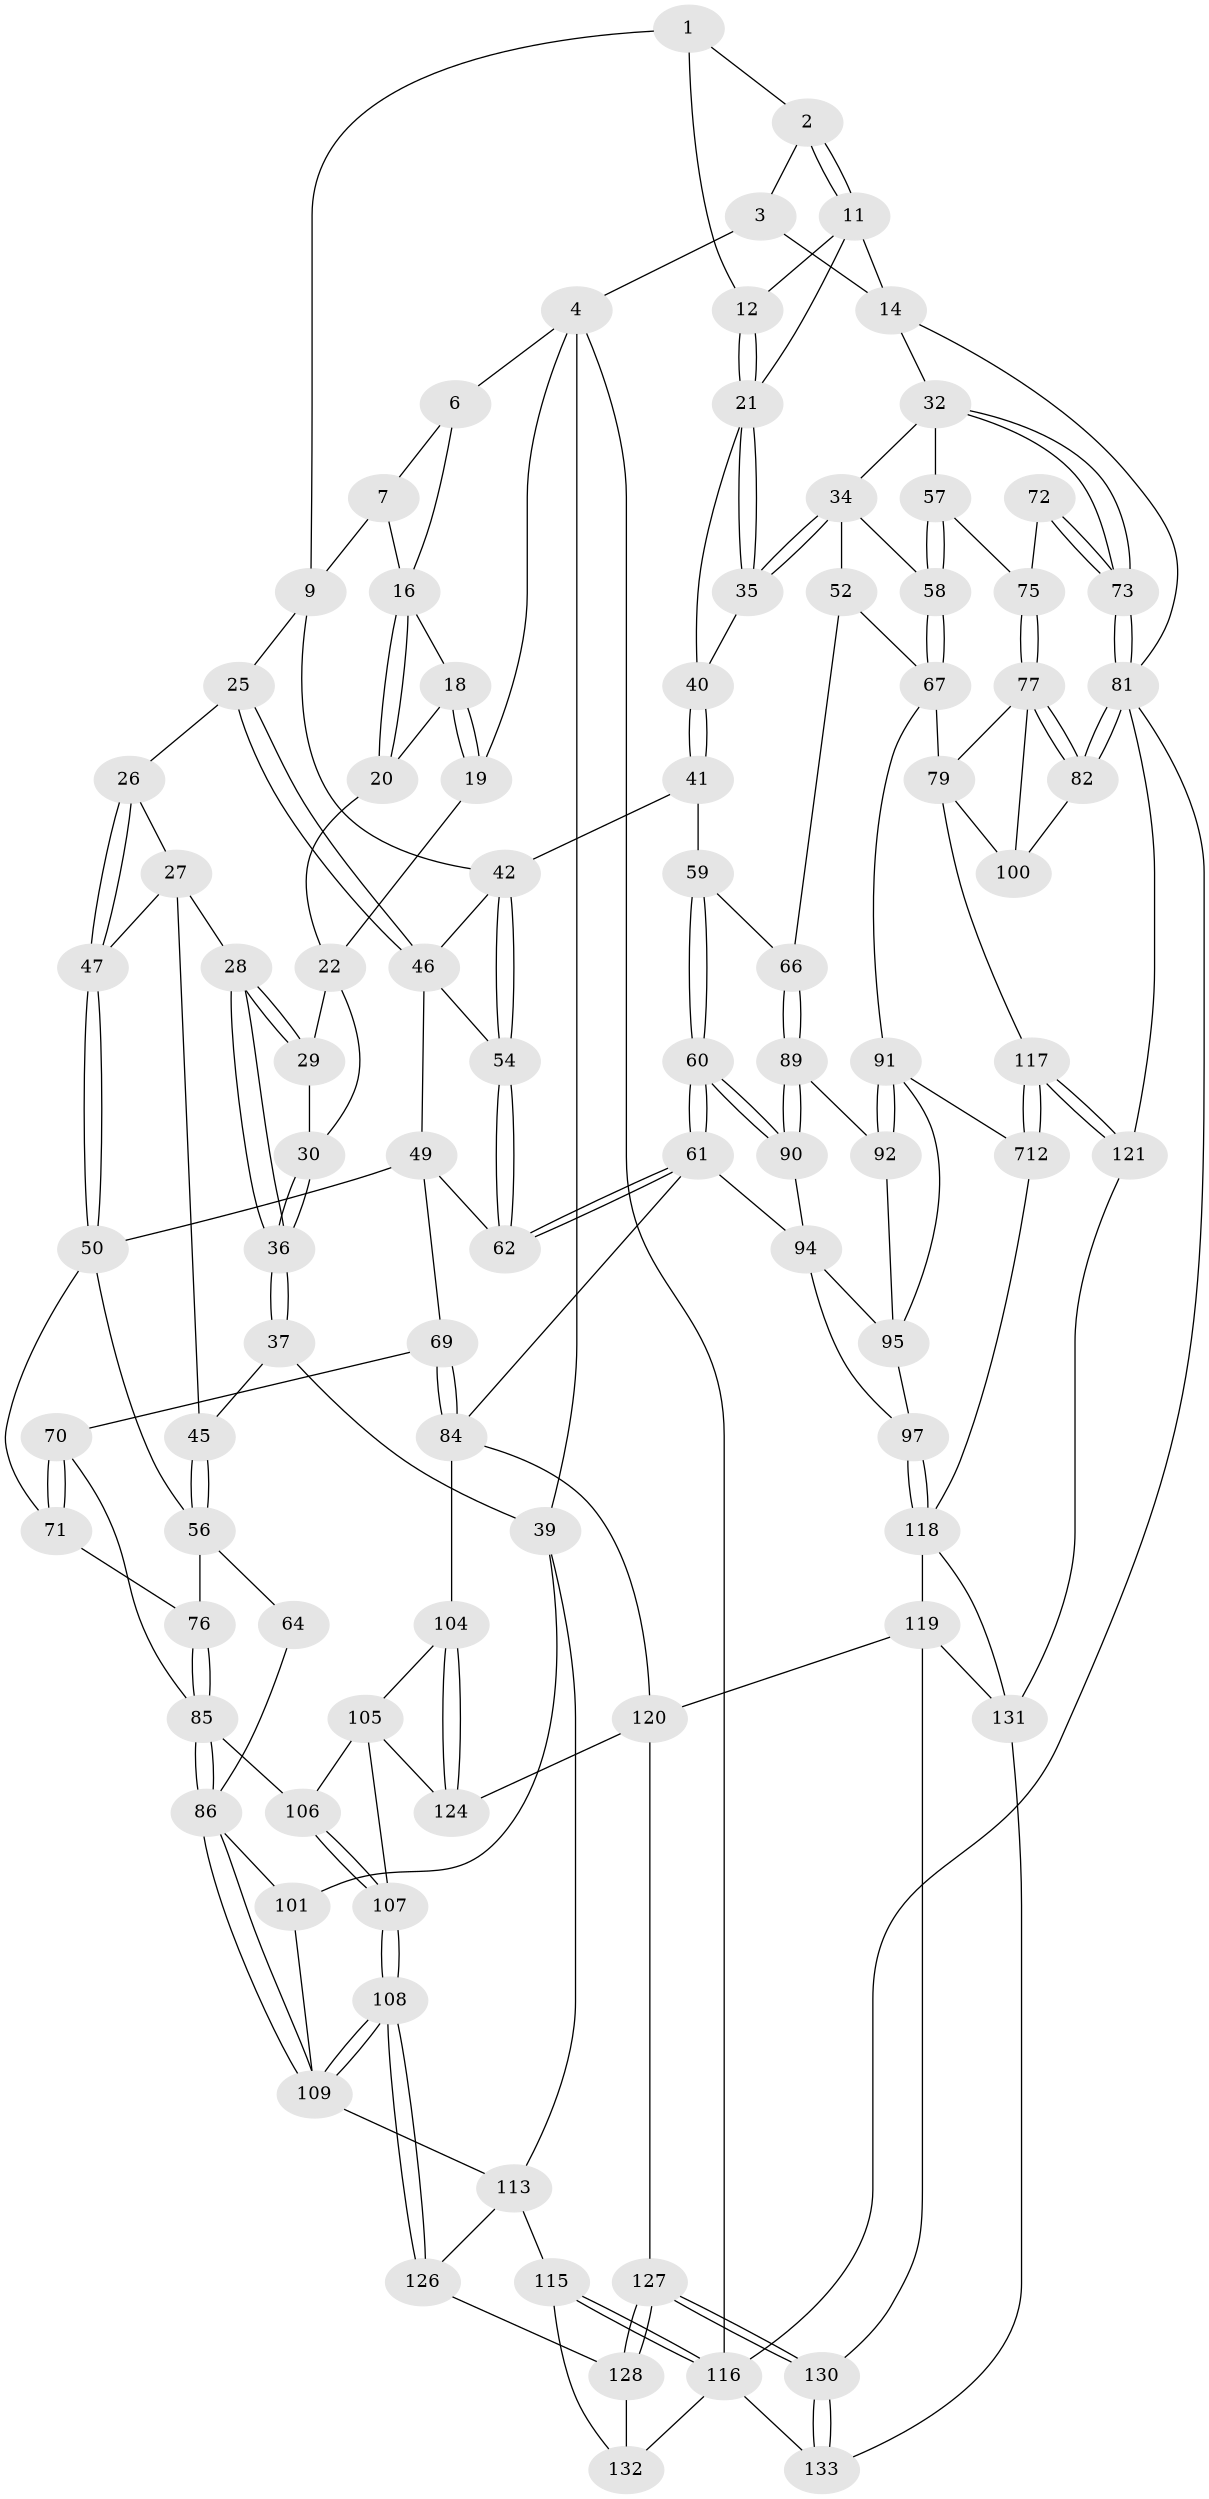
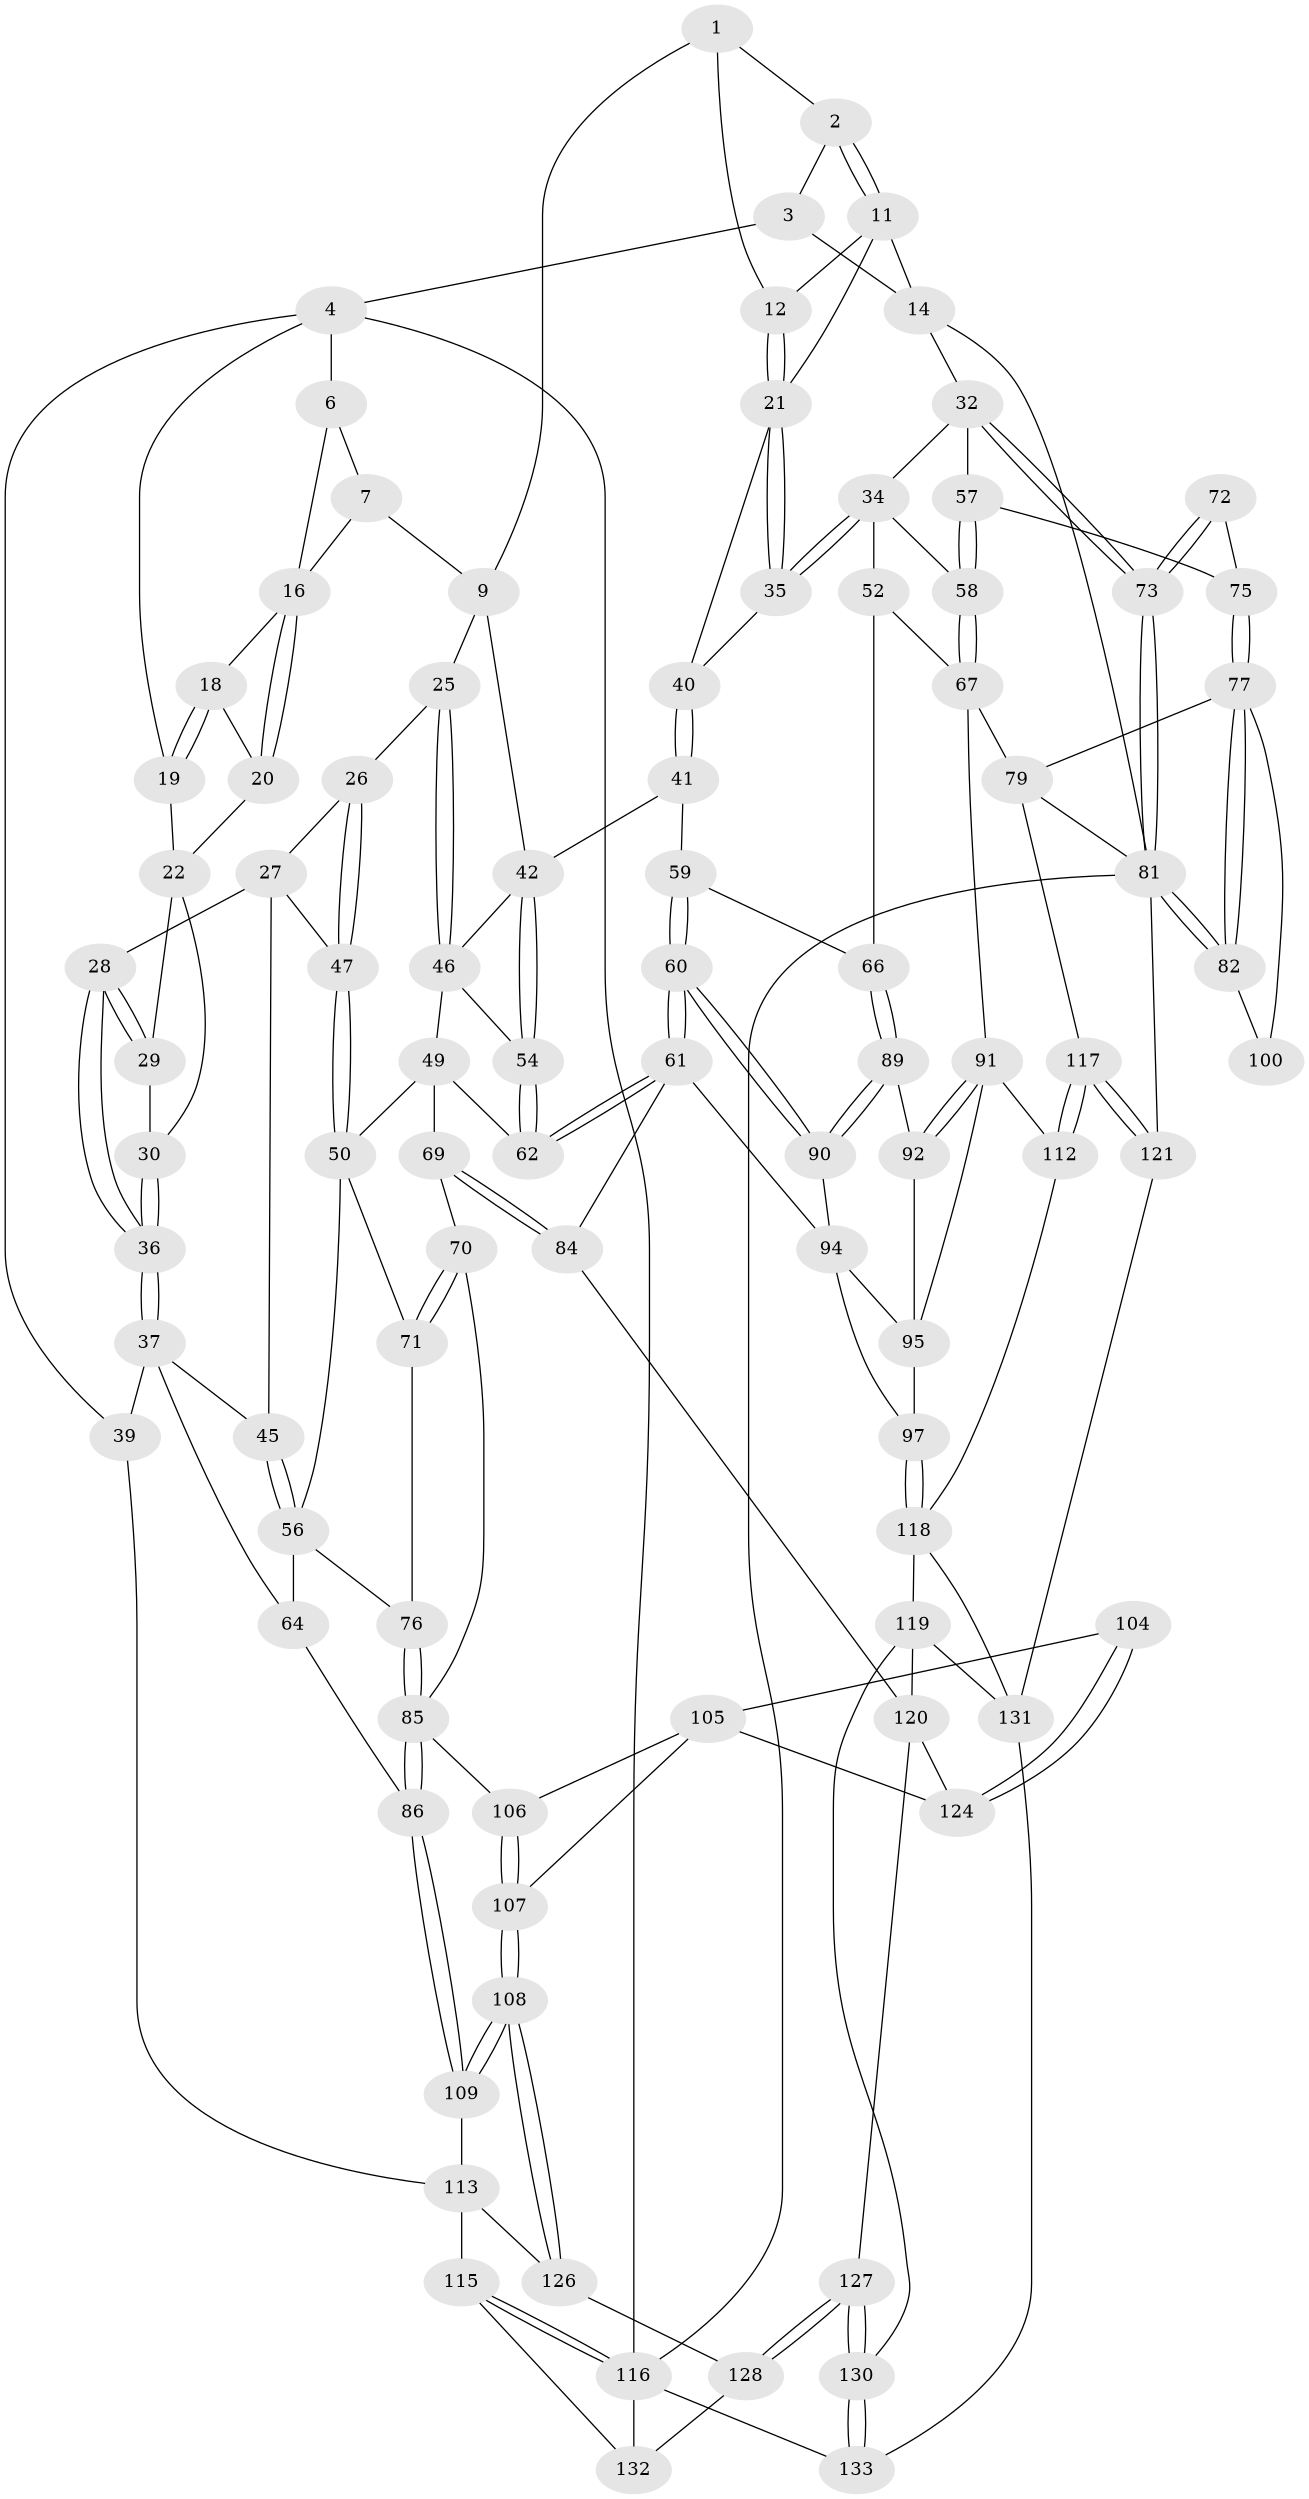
edge "79" -- "100": now "79" -- "81"
node "712": label "712" -> "112"
edge "37" -- "64": added
edge "84" -- "104": removed
node "101": removed
